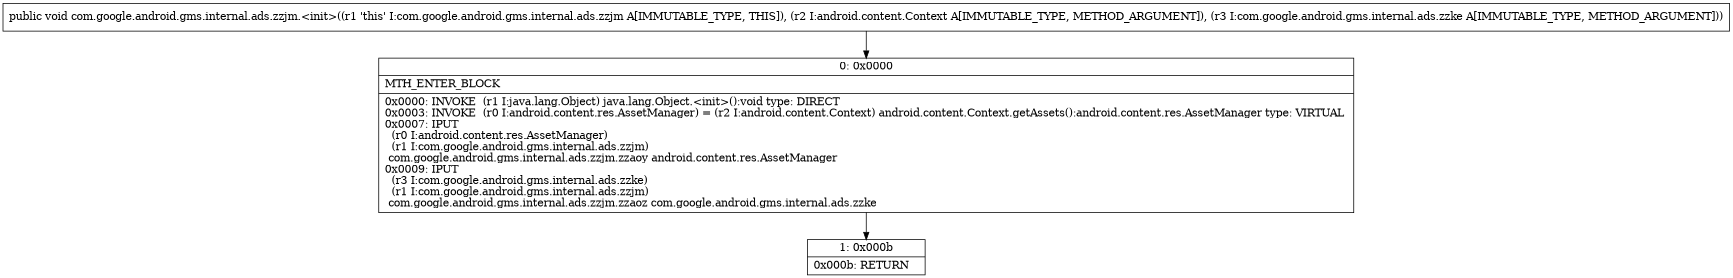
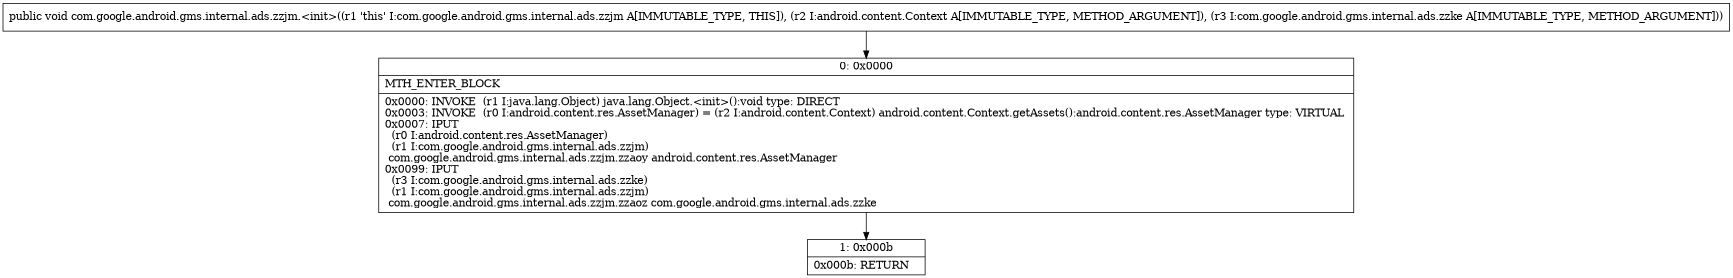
node "0: 0x0000": text "0x0009: IPUT" -> "0x0099: IPUT"
